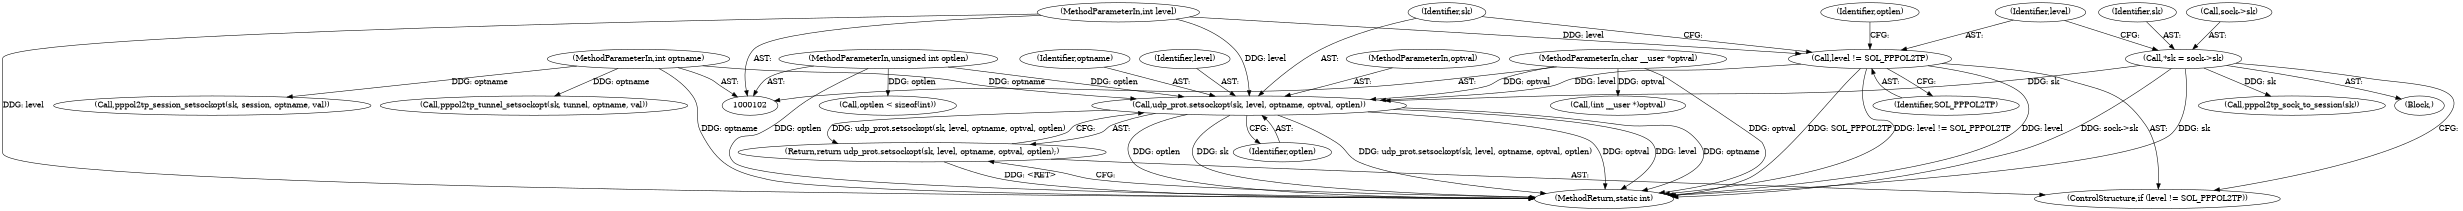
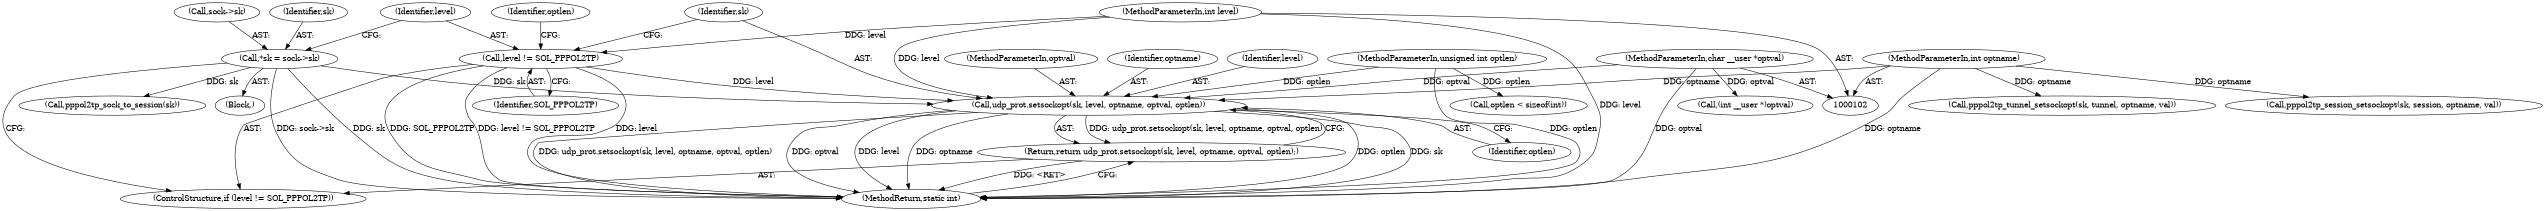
edge "(MethodParameterIn,unsigned int optlen)" -> "1000102": removed, label "AST:"
